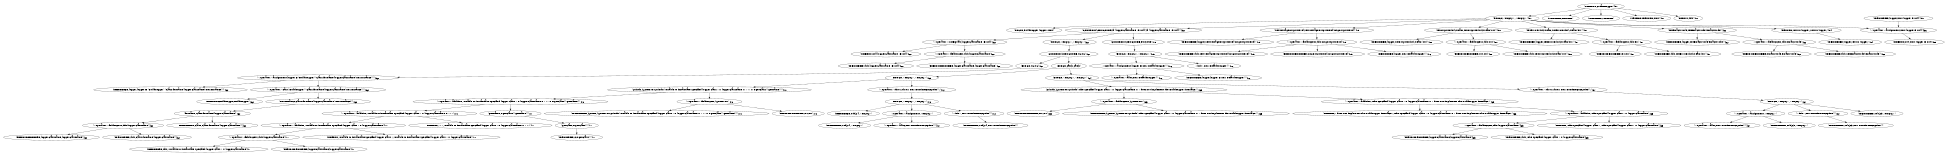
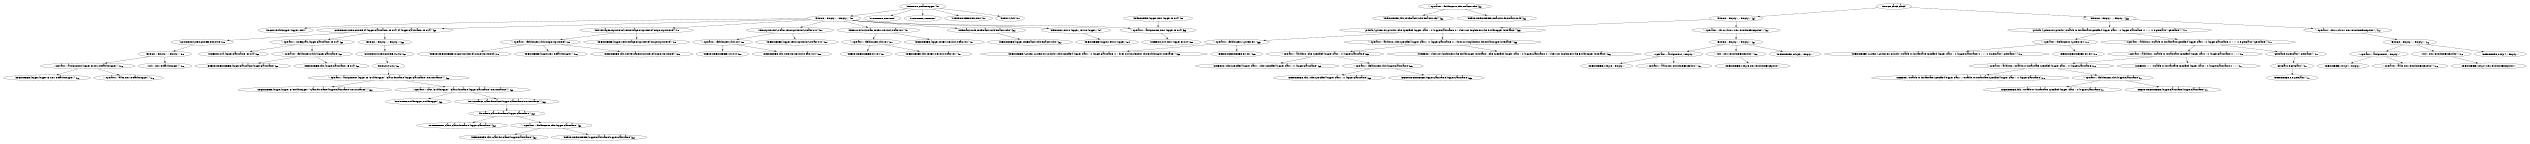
edge "(setEmacsMode,setEmacsMode(emacsMode))" -> "(<operator>.fieldAccess,this.emacsMode)": removed
edge "(CONTROL_STRUCTURE,try,try)" -> "(BLOCK,catch,catch)": removed
